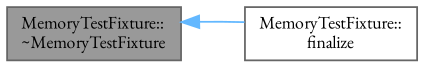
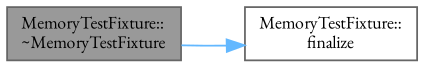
edge "MemoryTestFixture:: finalize" -> "MemoryTestFixture:: ~MemoryTestFixture": reversed
